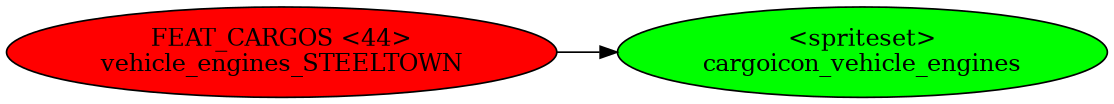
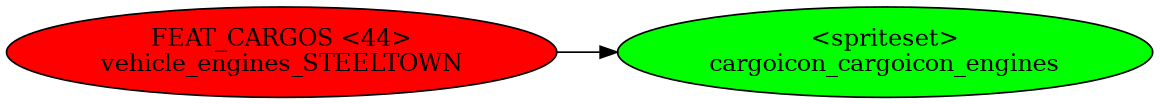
node "<spriteset> cargoicon_vehicle_engines": label "<spriteset> cargoicon_vehicle_engines" -> "<spriteset> cargoicon_cargoicon_engines"
